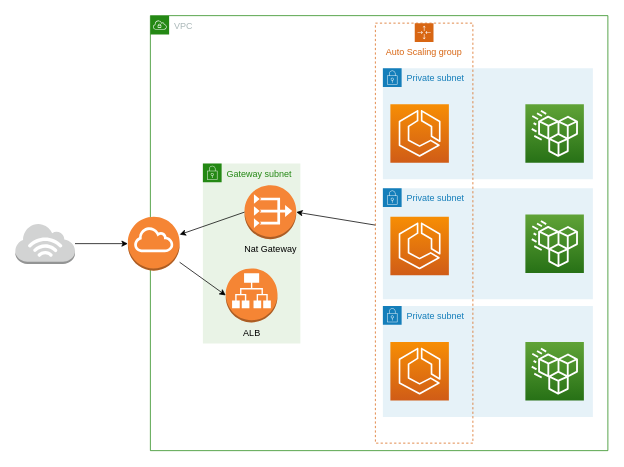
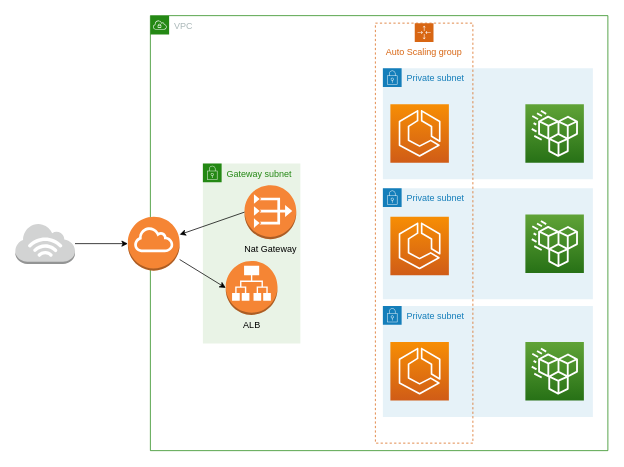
edge "Auto Scaling group" -> "Nat Gateway": removed
node "ALB": moved (252, 295) -> (252, 288)
